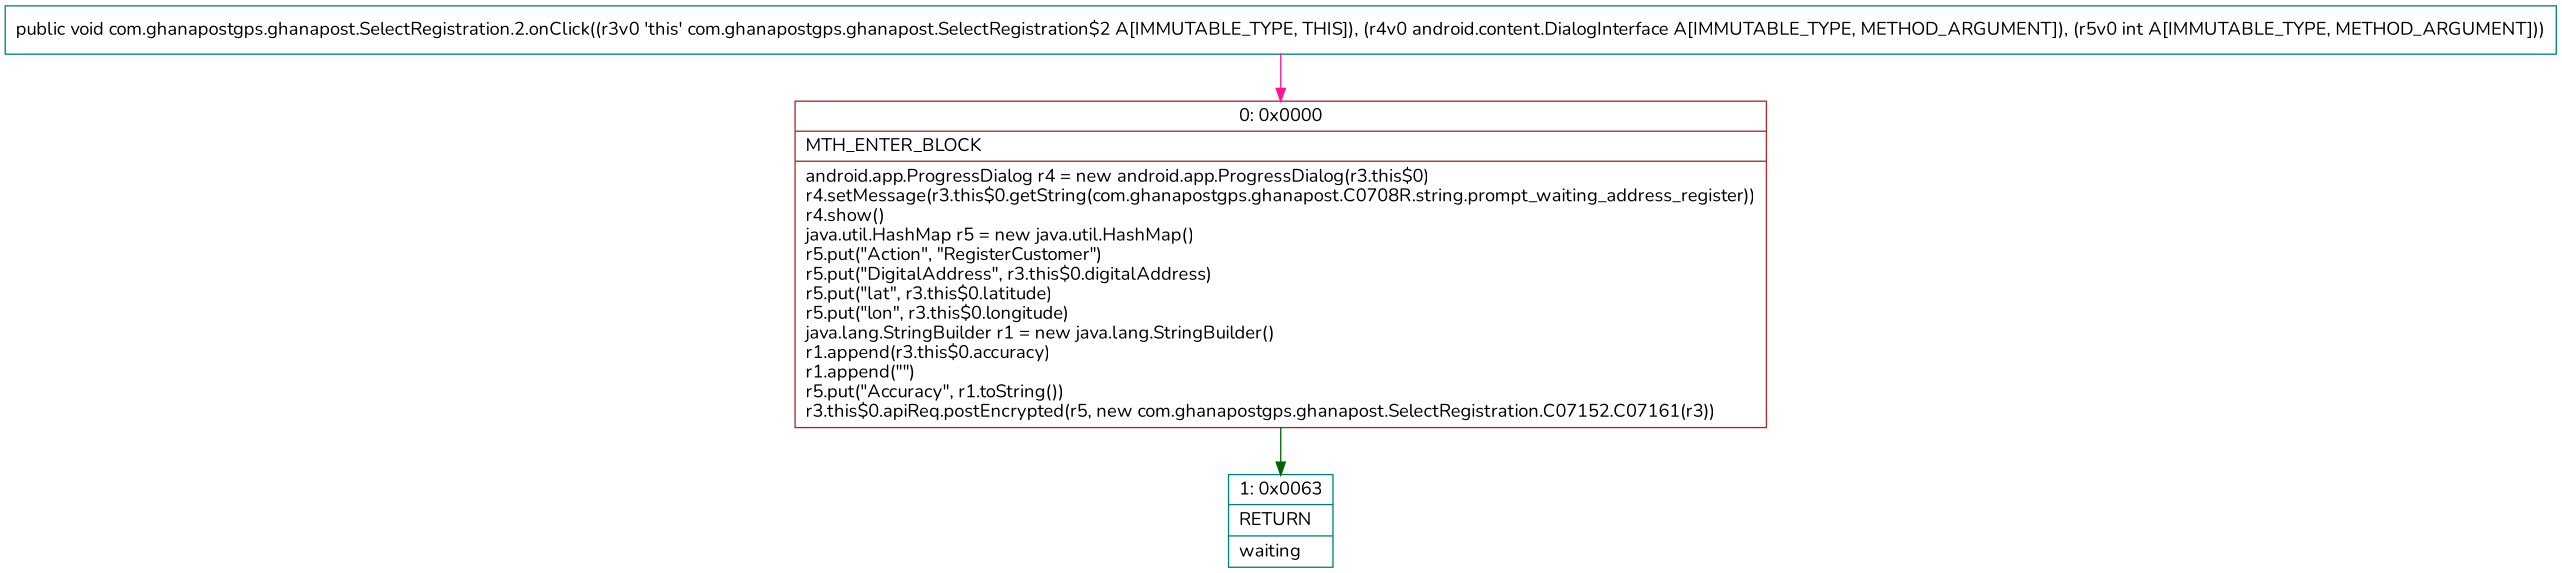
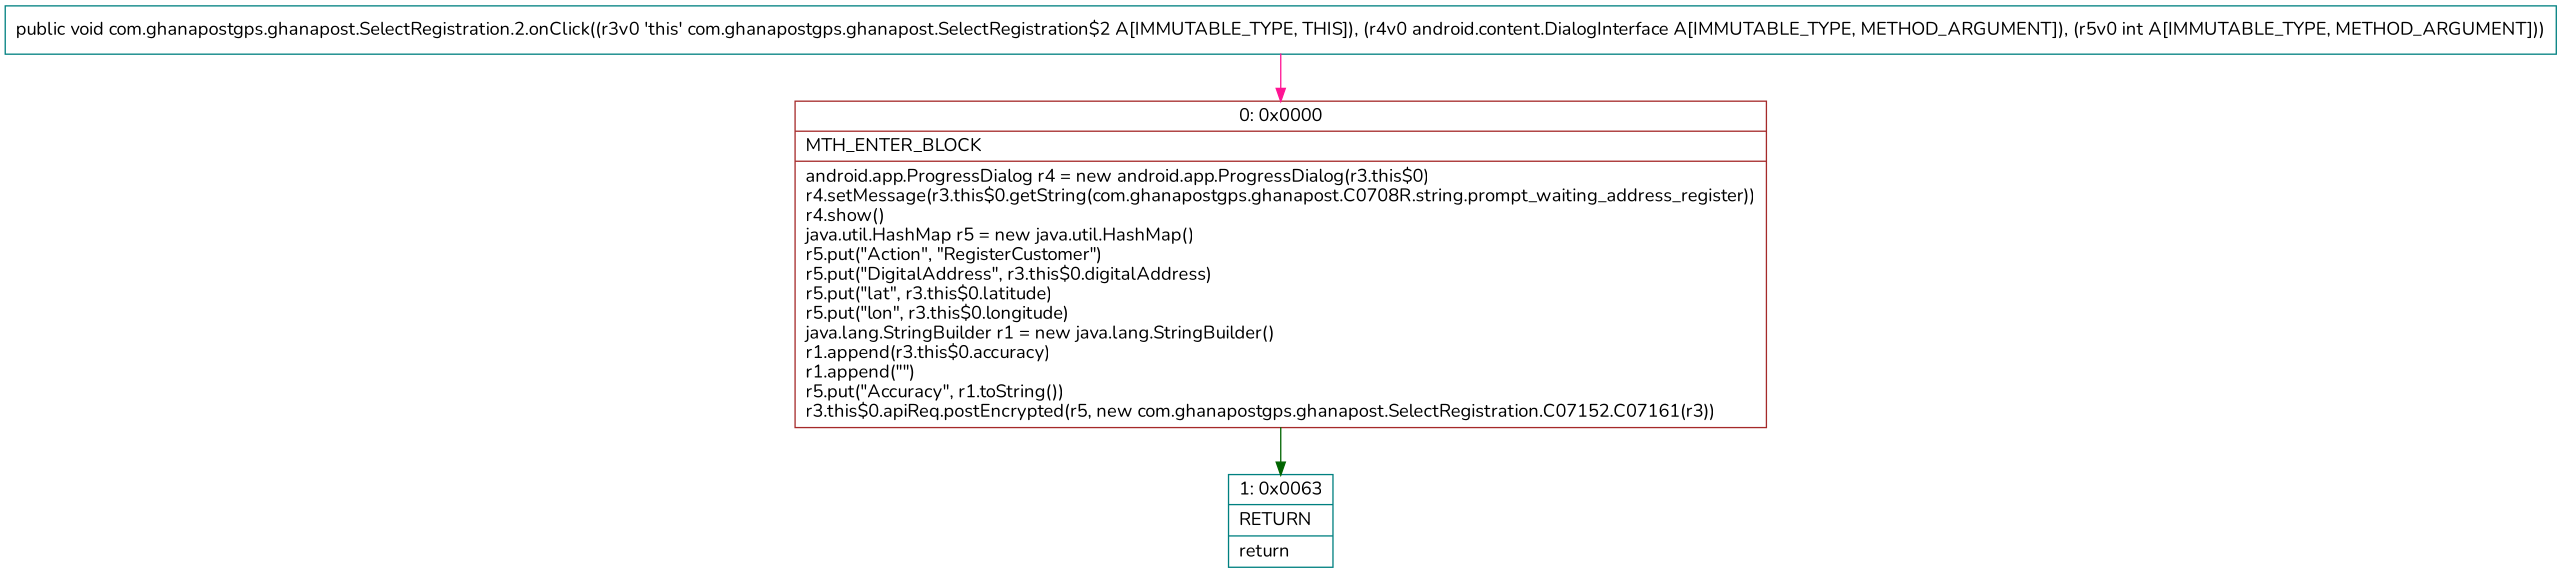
node "1: 0x0063": text "waiting" -> "return"
